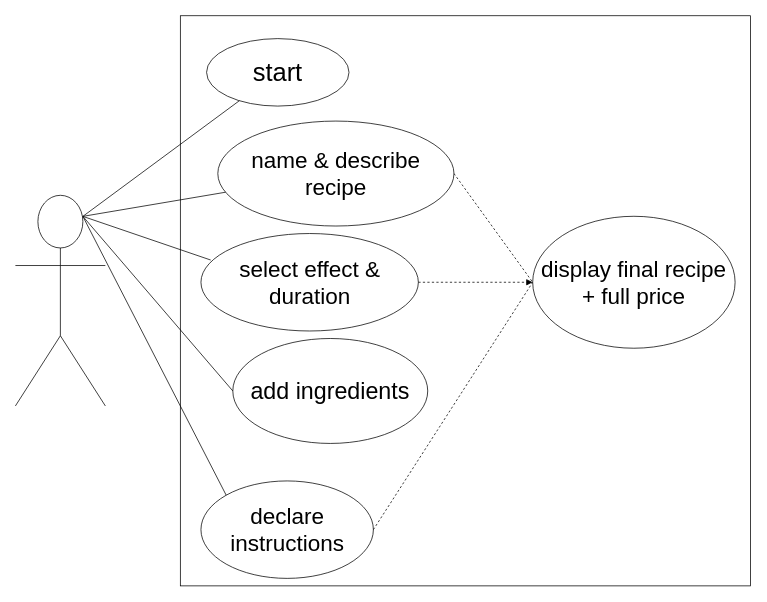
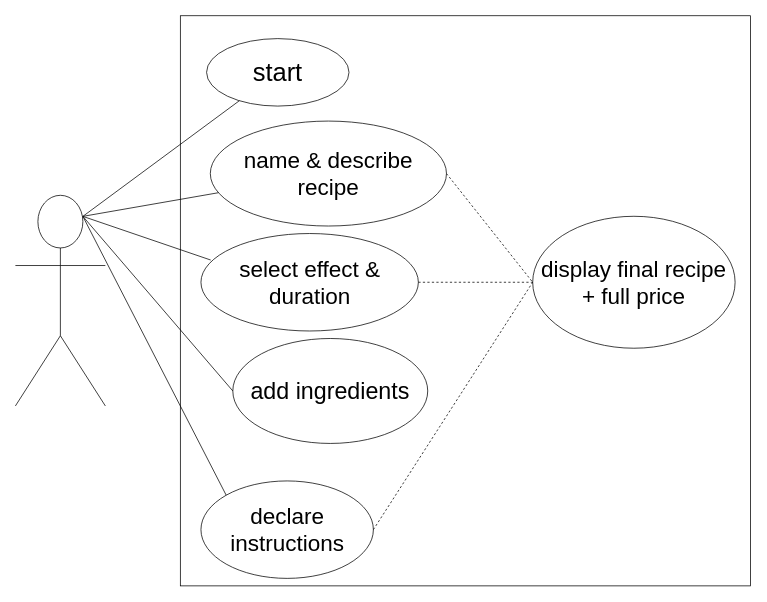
node "name & describe recipe": moved (336, 174) -> (329, 174)
edge "select effect & duration" -> "display final recipe + full price": arrowhead block -> none
